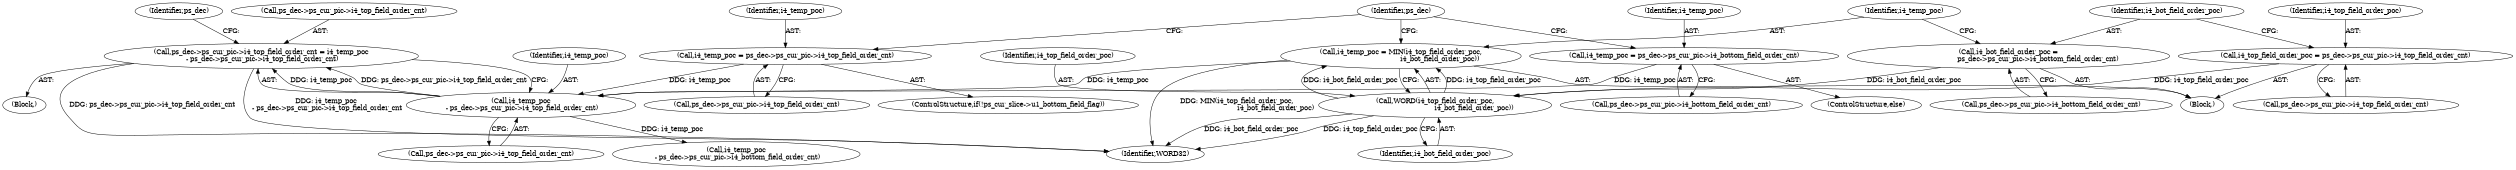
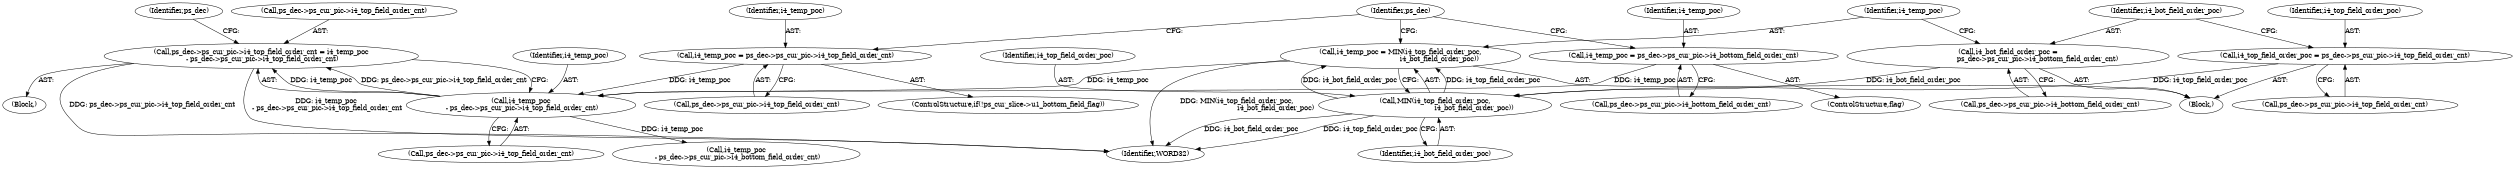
node "(Call,WORD(i4_top_field_order_poc, i4_bot_field_order_poc))": label "(Call,WORD(i4_top_field_order_poc, i4_bot_field_order_poc))" -> "(Call,MIN(i4_top_field_order_poc, i4_bot_field_order_poc))"
node "(ControlStructure,else)": label "(ControlStructure,else)" -> "(ControlStructure,flag)"
